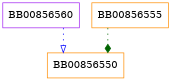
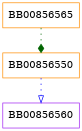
node "BB00856555": label "BB00856555" -> "BB00856565"
edge "BB00856560" -> "BB00856550": reversed
